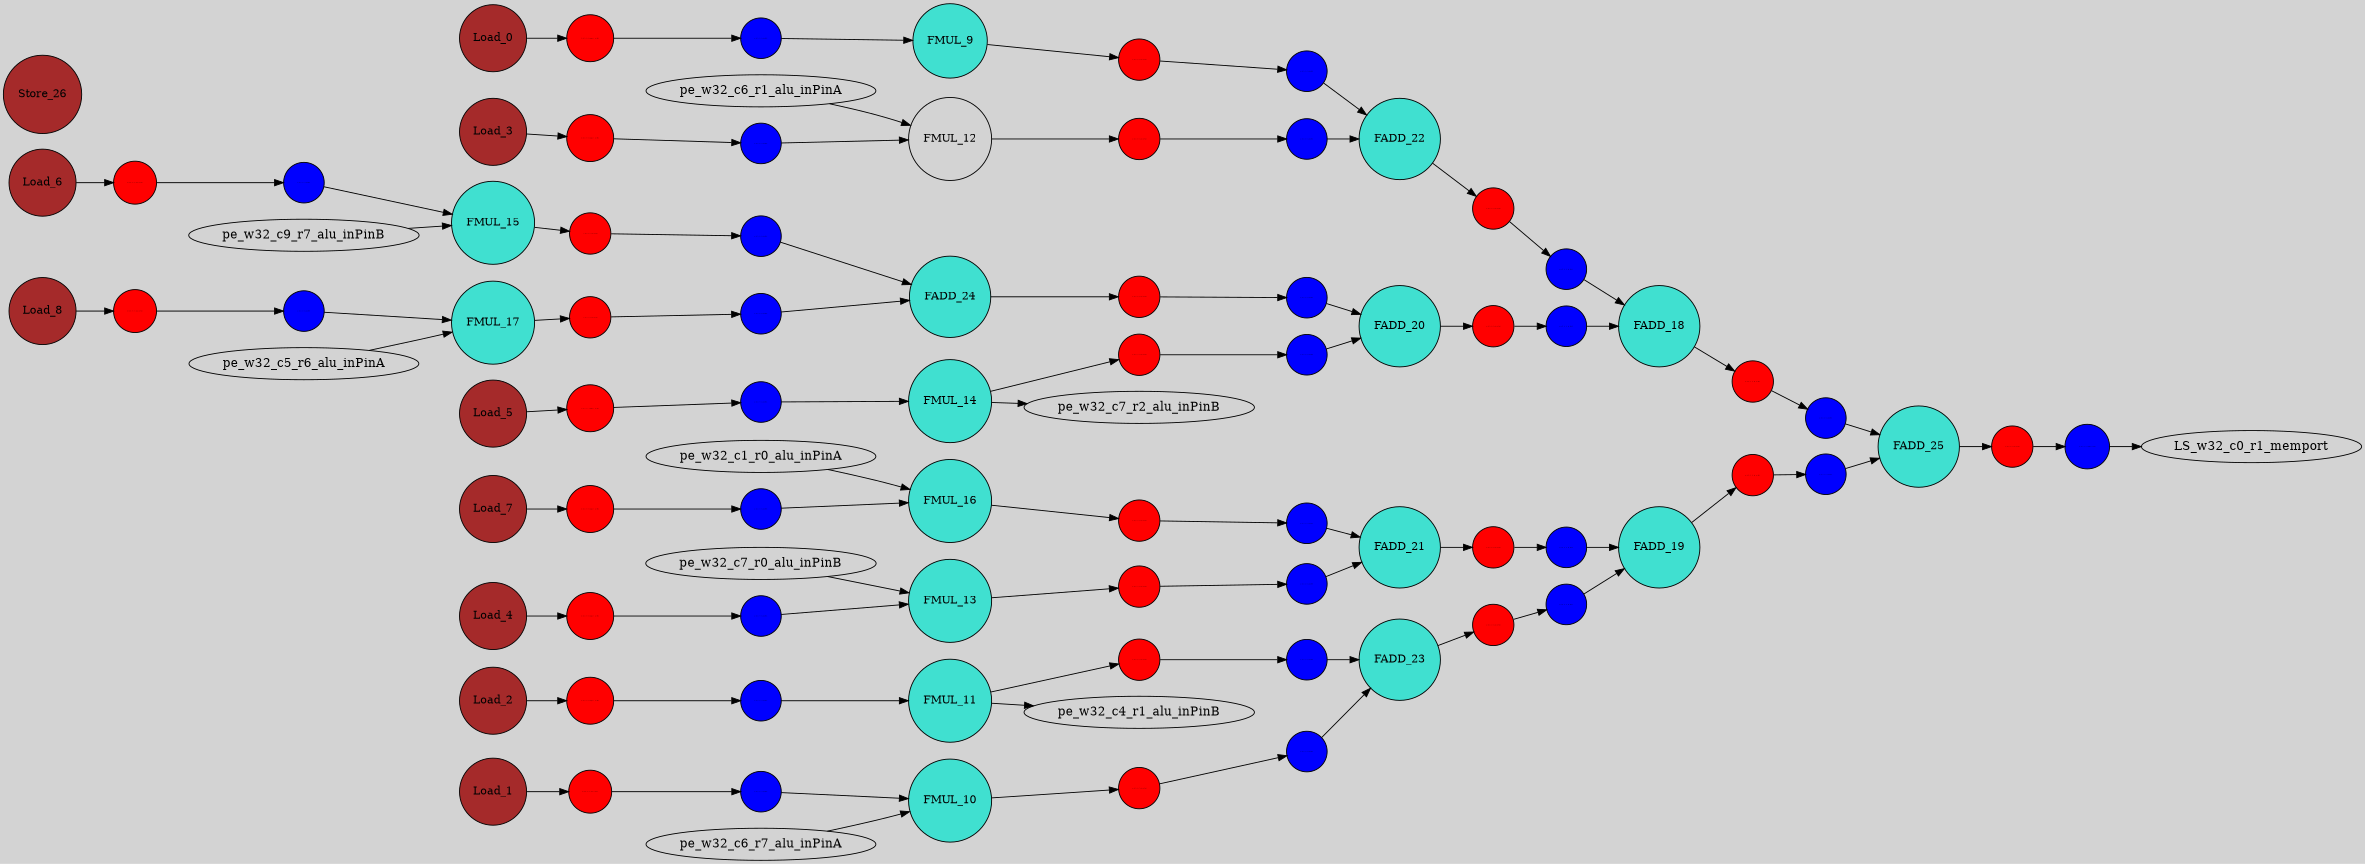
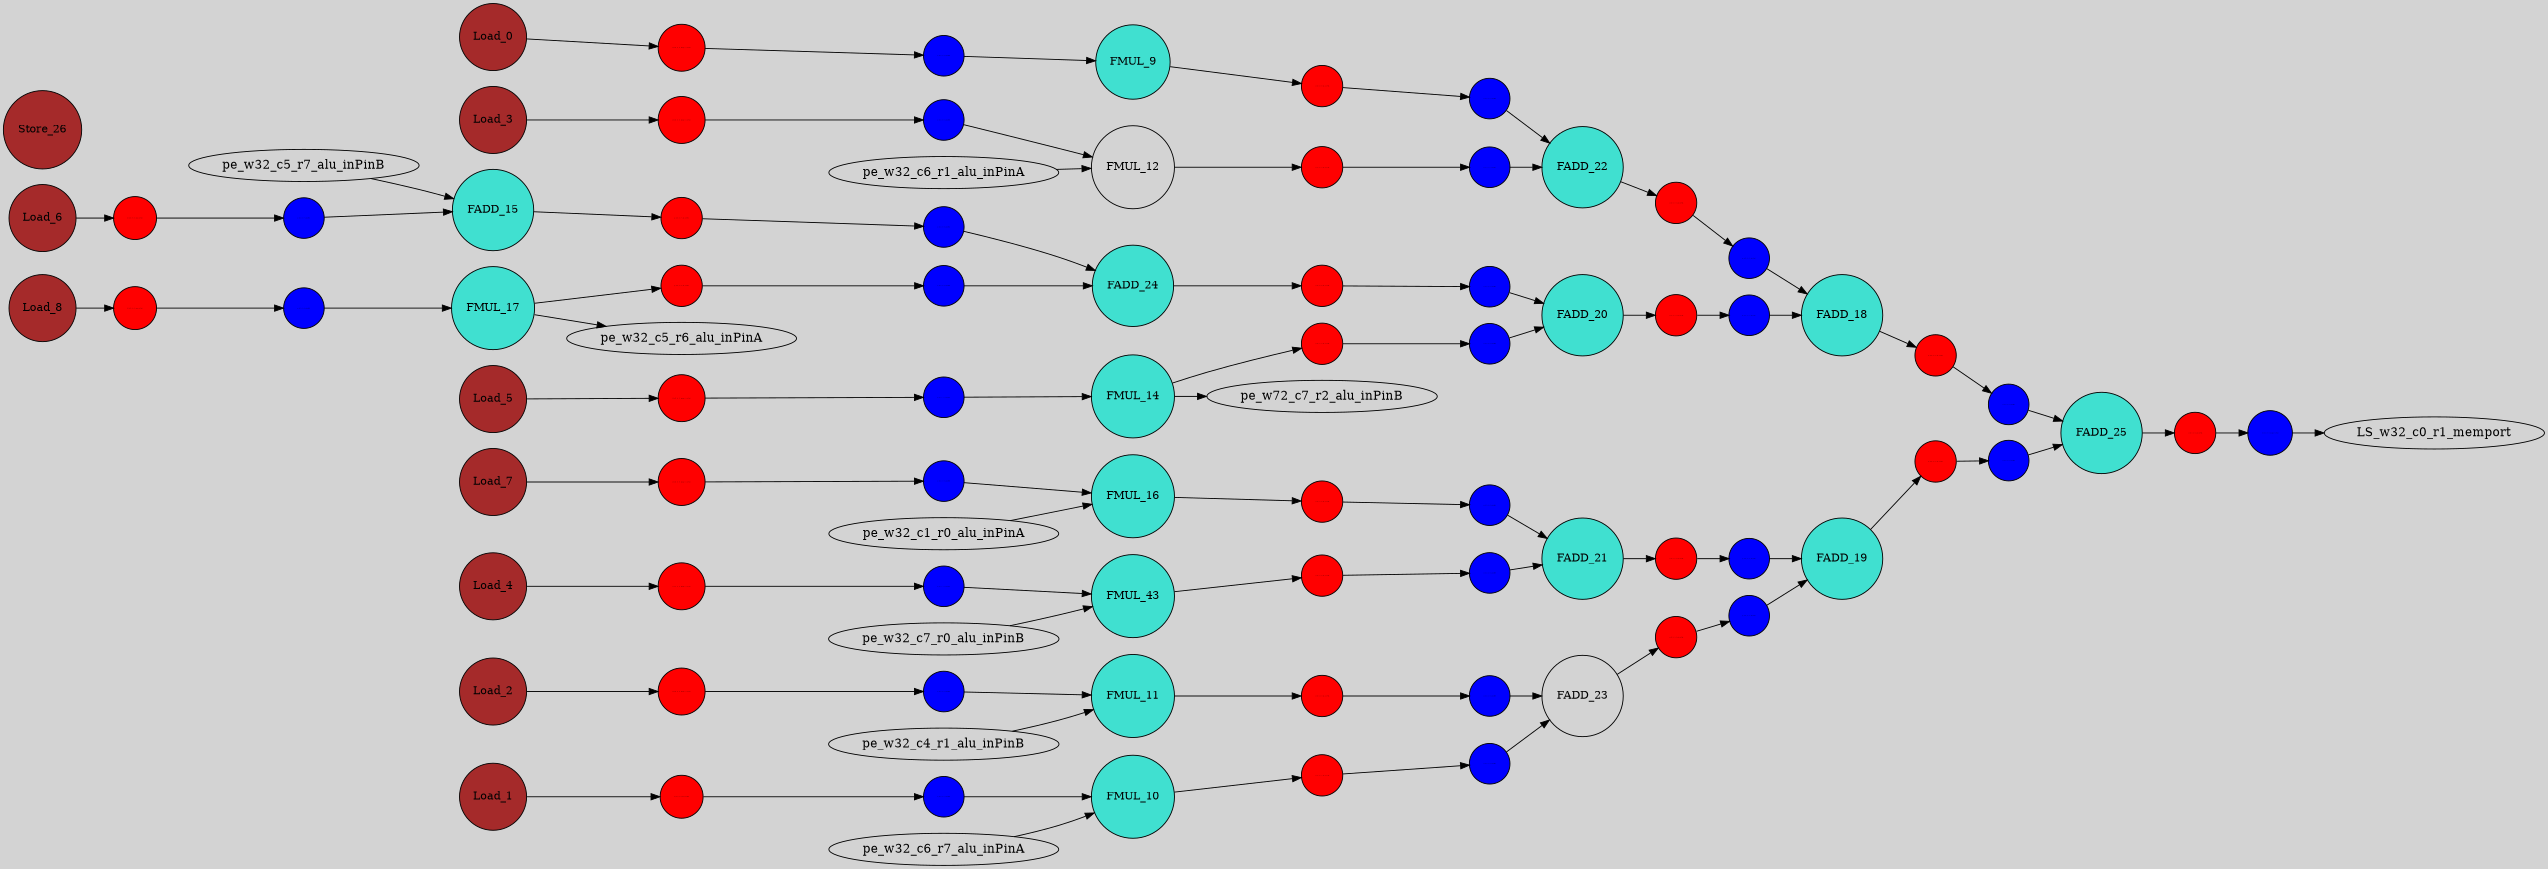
node "FMUL_15": label "FMUL_15" -> "FADD_15"
node "pe_w32_c9_r7_alu_inPinB": label "pe_w32_c9_r7_alu_inPinB" -> "pe_w32_c5_r7_alu_inPinB"
edge "pe_w32_c5_r6_alu_inPinA" -> "FMUL_17": reversed
node "pe_w32_c7_r2_alu_inPinB": label "pe_w32_c7_r2_alu_inPinB" -> "pe_w72_c7_r2_alu_inPinB"
node "FMUL_13": label "FMUL_13" -> "FMUL_43"
node "FADD_23": fillcolor #40e0d0 -> lightgrey
edge "FMUL_11" -> "pe_w32_c4_r1_alu_inPinB": reversed
